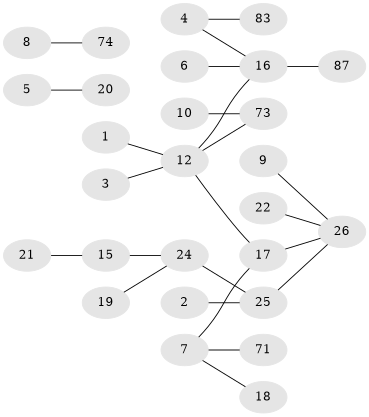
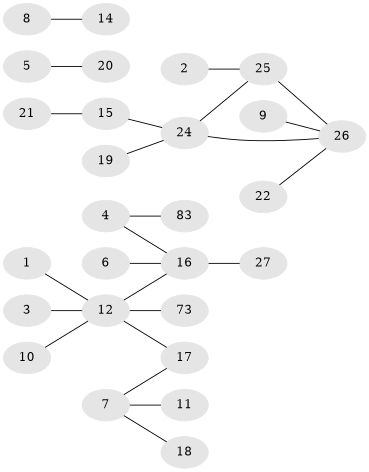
node "74": label "74" -> "14"
node "87": label "87" -> "27"
edge "10" -- "73": now "10" -- "12"
edge "26" -- "17": now "26" -- "24"
node "71": label "71" -> "11"
